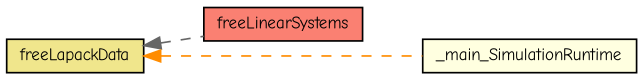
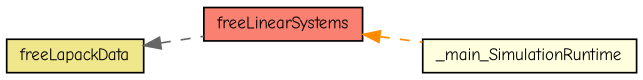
edge "_main_SimulationRuntime" -> "freeLapackData": now "_main_SimulationRuntime" -> "freeLinearSystems"
